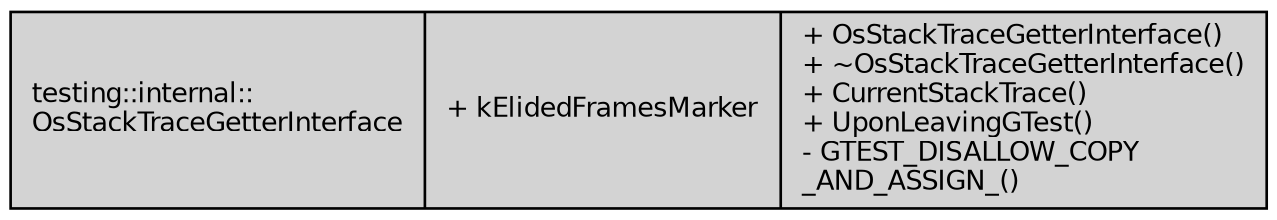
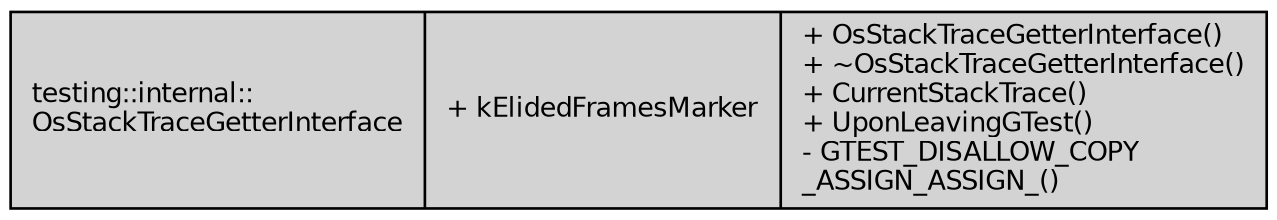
node "testing::internal::": text "_AND_ASSIGN_()" -> "_ASSIGN_ASSIGN_()"
